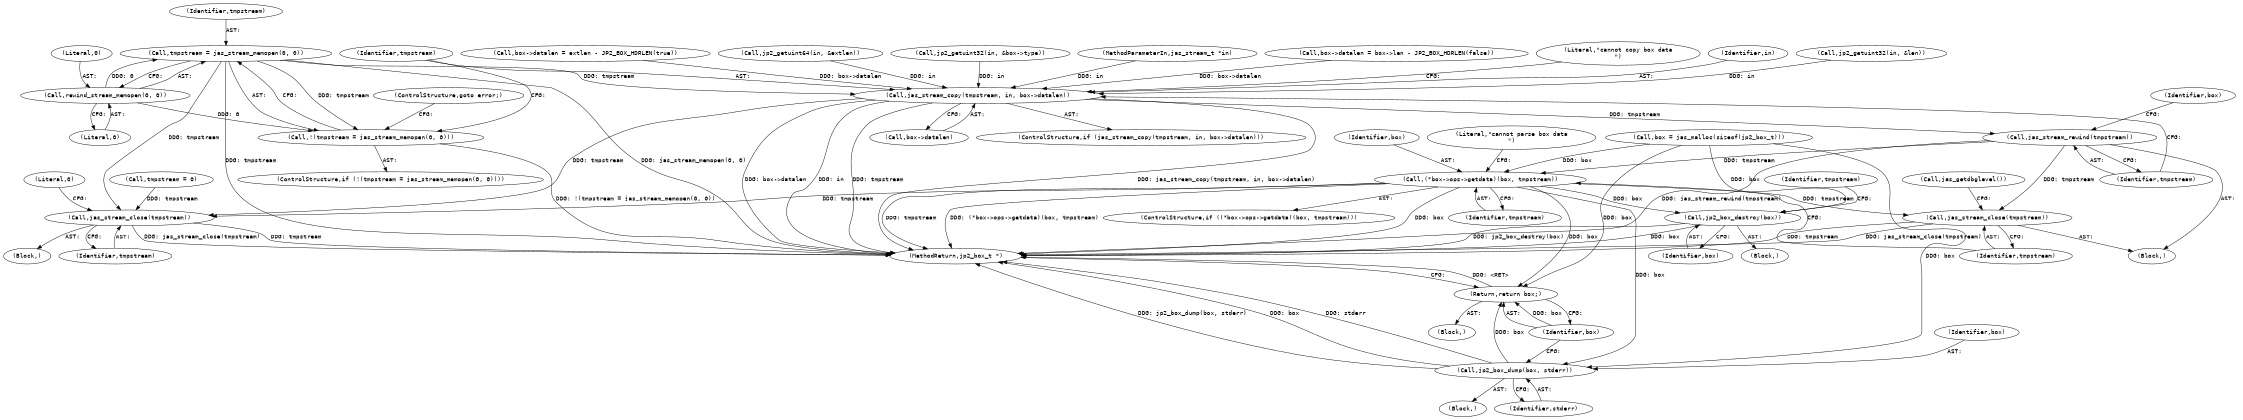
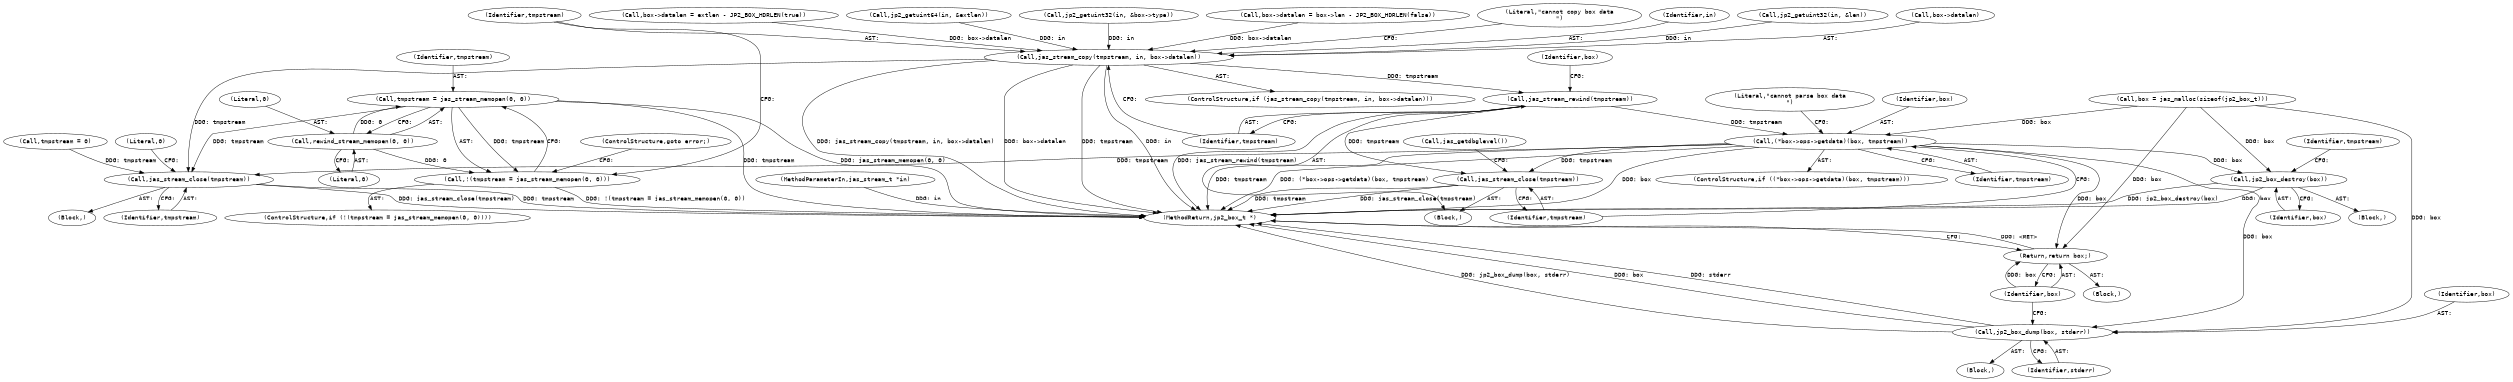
edge "(MethodParameterIn,jas_stream_t *in)" -> "(Call,jas_stream_copy(tmpstream, in, box->datalen))": now "(MethodParameterIn,jas_stream_t *in)" -> "(MethodReturn,jp2_box_t *)"
edge "(Call,tmpstream = jas_stream_memopen(0, 0))" -> "(Call,jas_stream_copy(tmpstream, in, box->datalen))": removed, label "DDG: tmpstream"
edge "(Call,jas_stream_copy(tmpstream, in, box->datalen))" -> "(Call,box->datalen)": removed, label "CFG:"
edge "(Call,jp2_box_dump(box, stderr))" -> "(Return,return box;)": removed, label "DDG: box"
